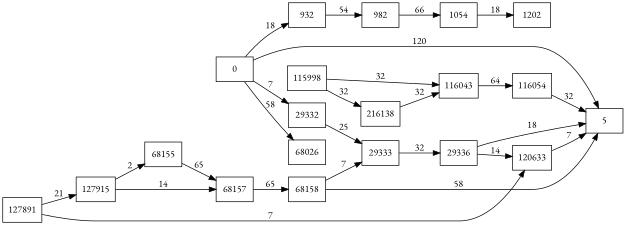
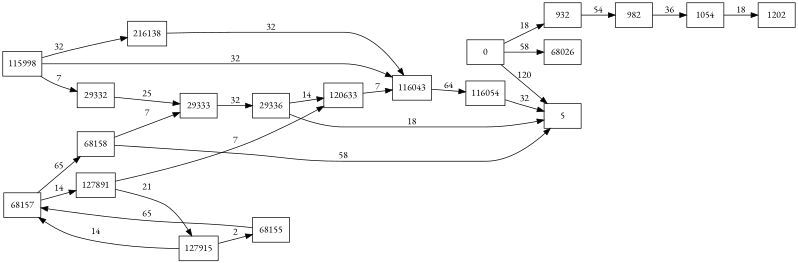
edge "982" -> "1054": label "66" -> "36"
edge "0" -> "29332": now "115998" -> "29332"
edge "120633" -> "5": now "120633" -> "116043"
edge "68157" -> "127891": added, label "14"
